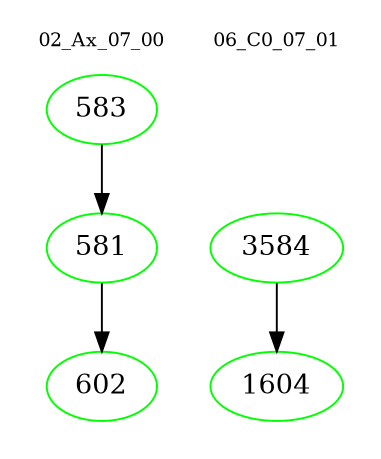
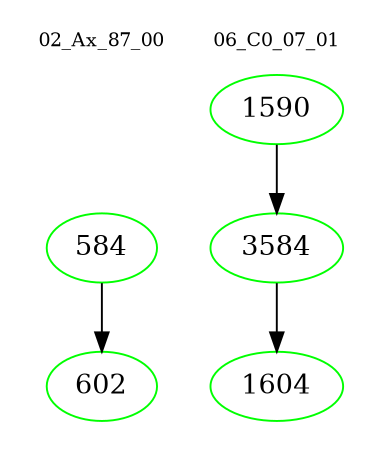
cluster "02_Ax_07_00": label "02_Ax_07_00" -> "02_Ax_87_00"
node "583": removed
node "1590": added
node "581": label "581" -> "584"
